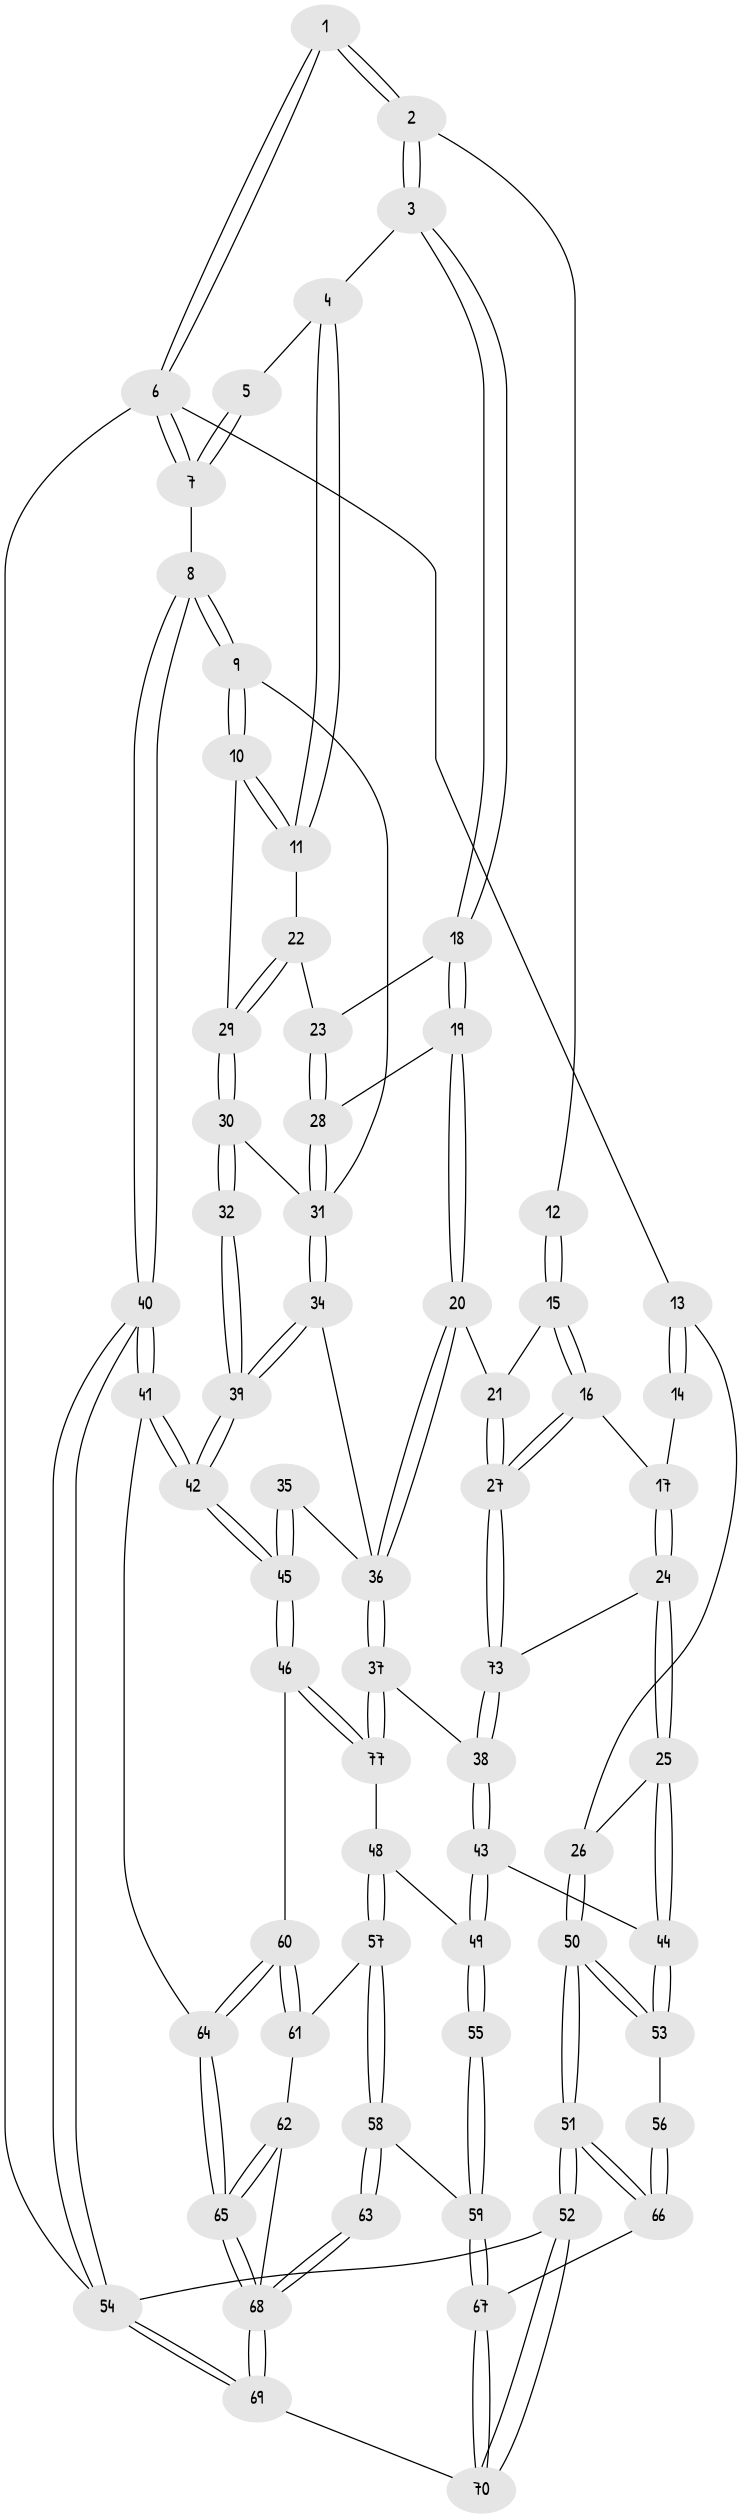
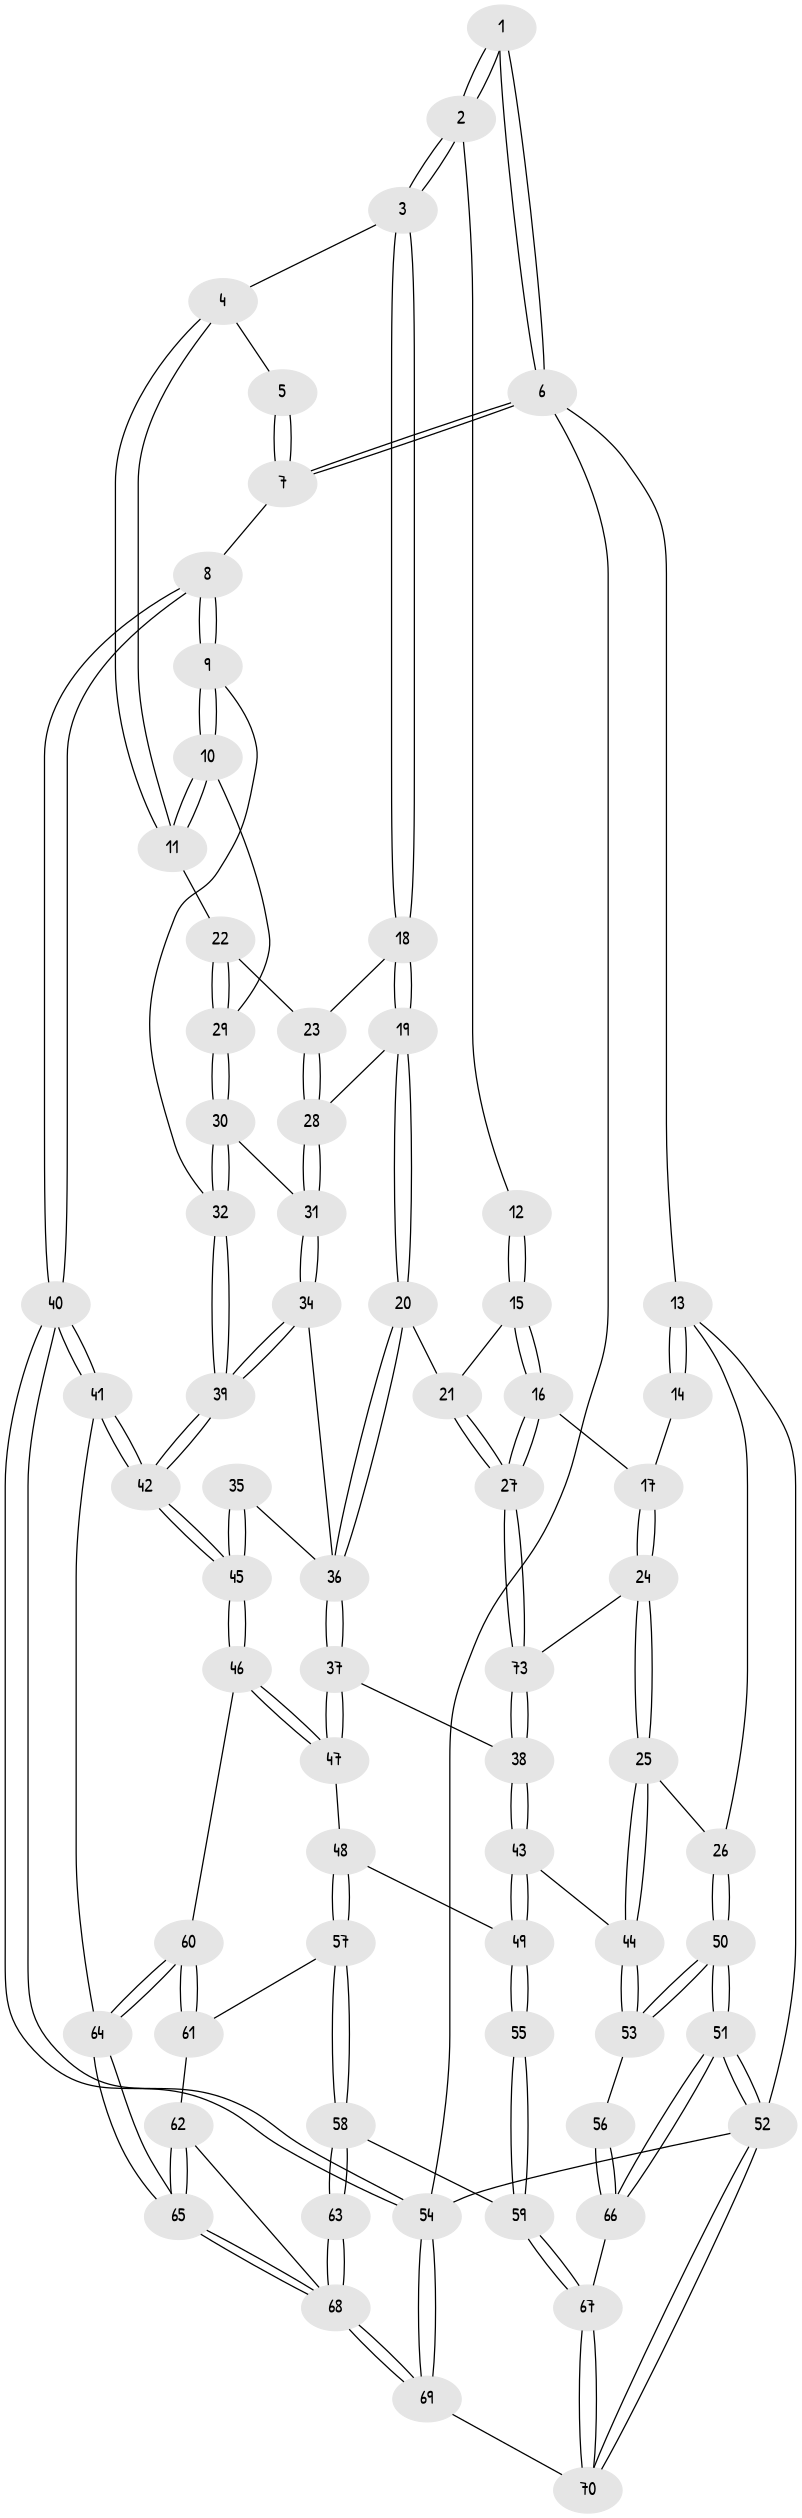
edge "9" -- "31": now "9" -- "32"
edge "13" -- "52": added
node "77": label "77" -> "47"
